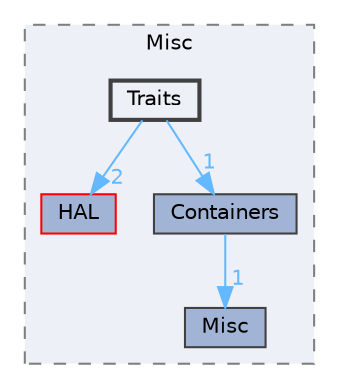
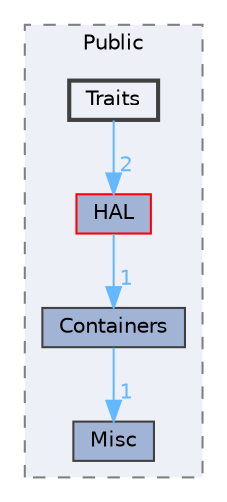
cluster "Misc": label "Misc" -> "Public"
edge "Traits" -> "Containers": now "HAL" -> "Containers"
